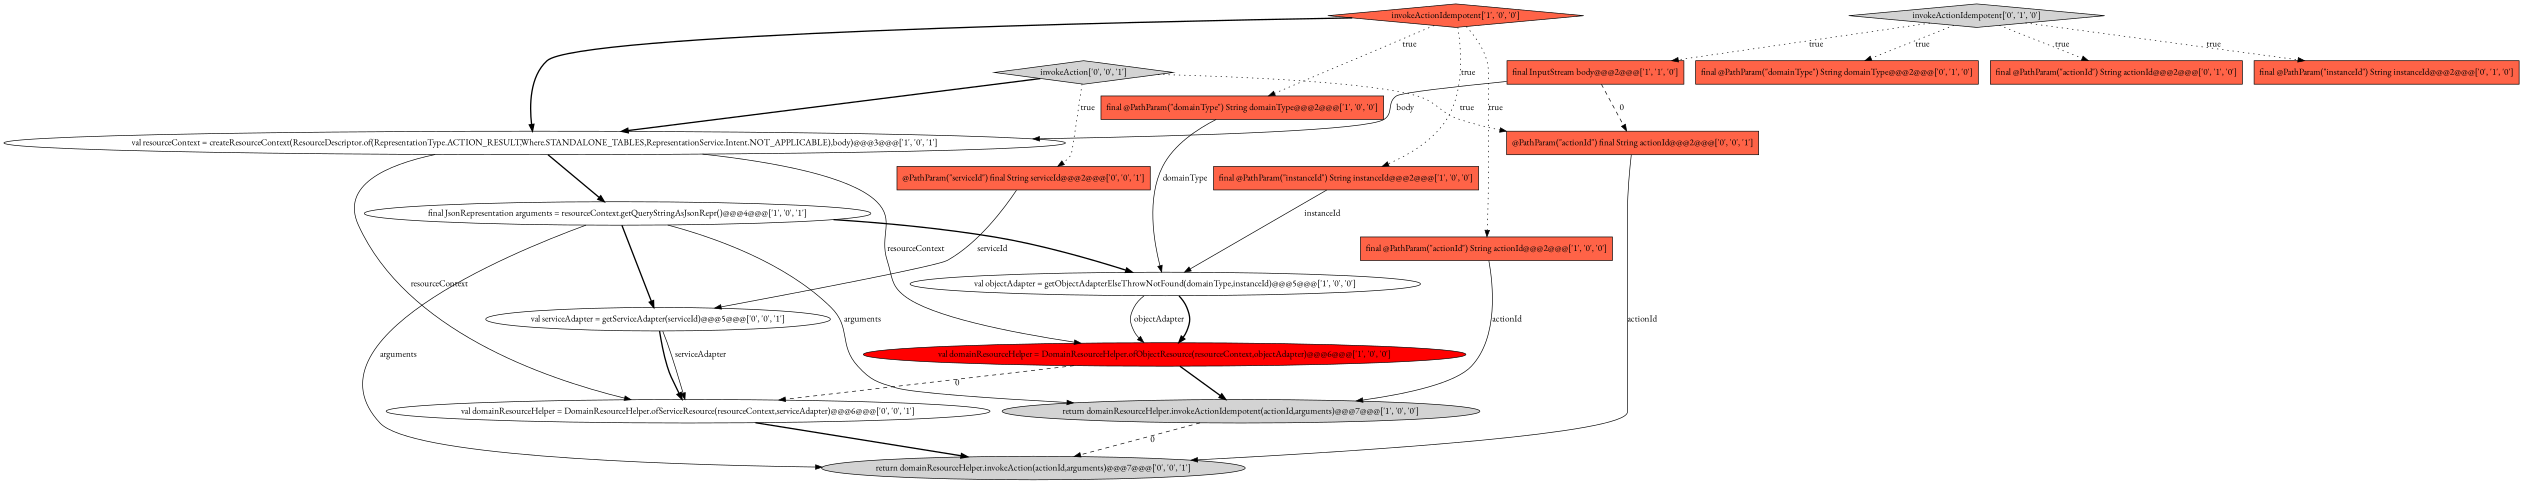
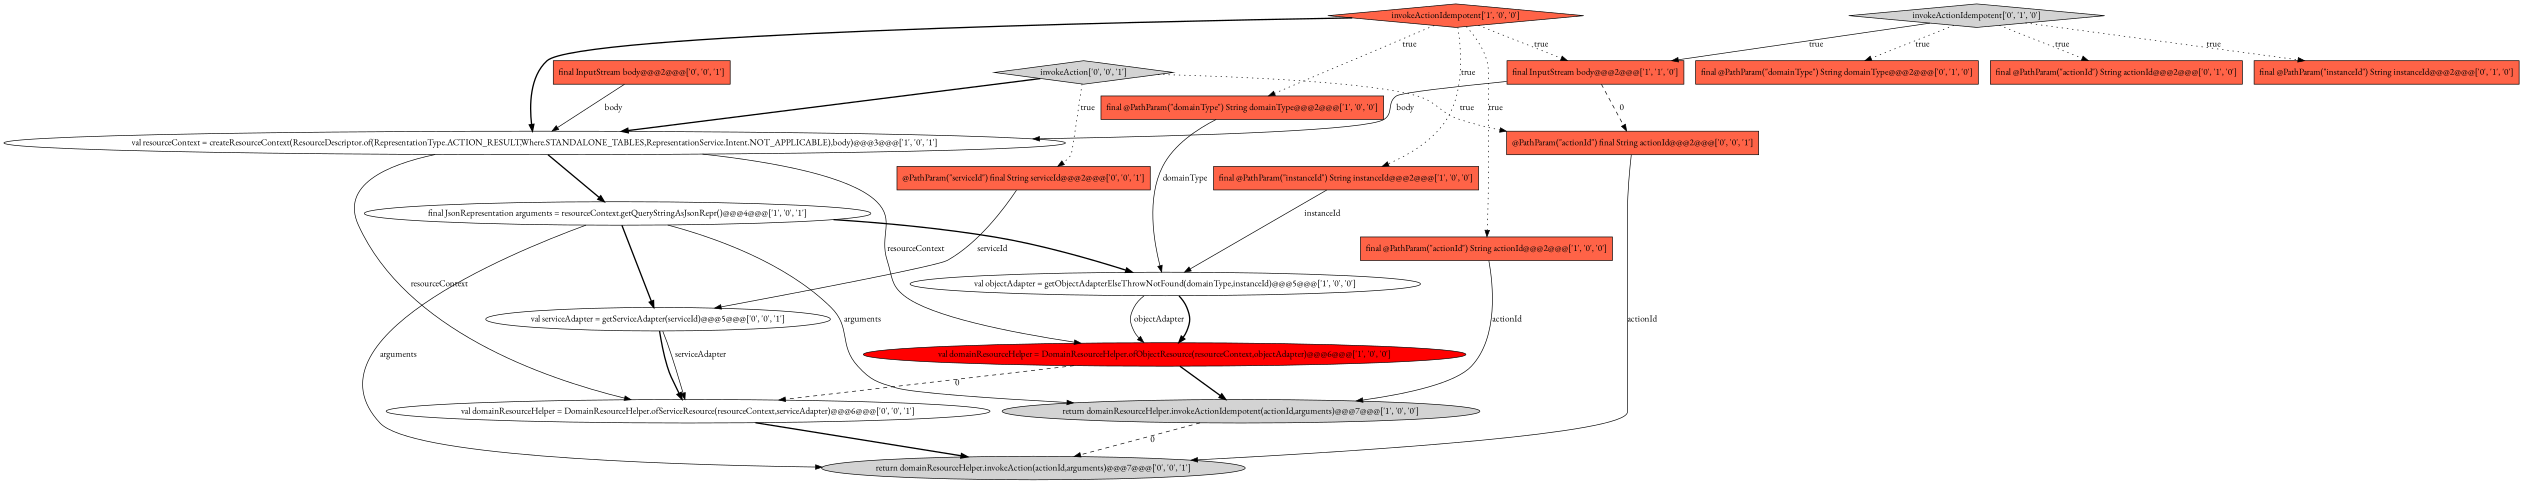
edge "invokeActionIdempotent['0', '1', '0']" -> "final InputStream body@@@2@@@['1', '1', '0']": style dotted -> solid
edge "invokeActionIdempotent['1', '0', '0']" -> "final InputStream body@@@2@@@['1', '1', '0']": added, label "true"
node "final InputStream body@@@2@@@['0', '0', '1']": added
